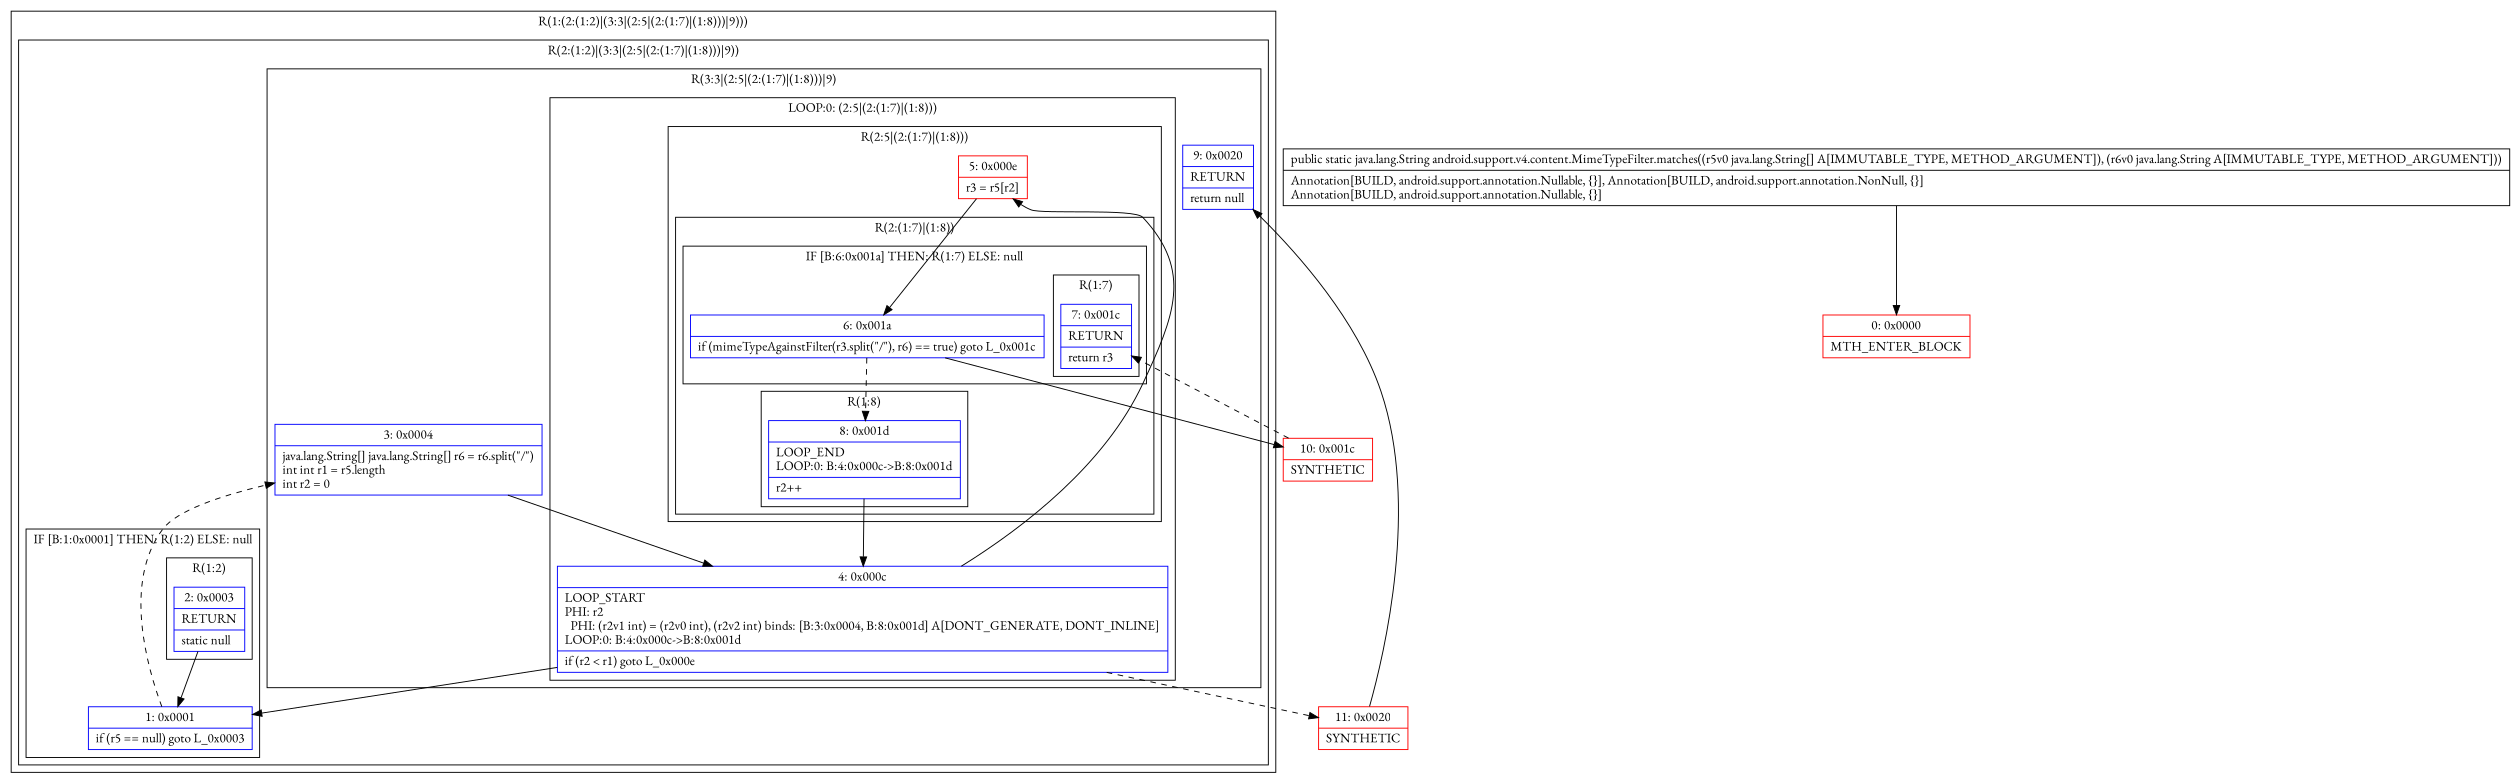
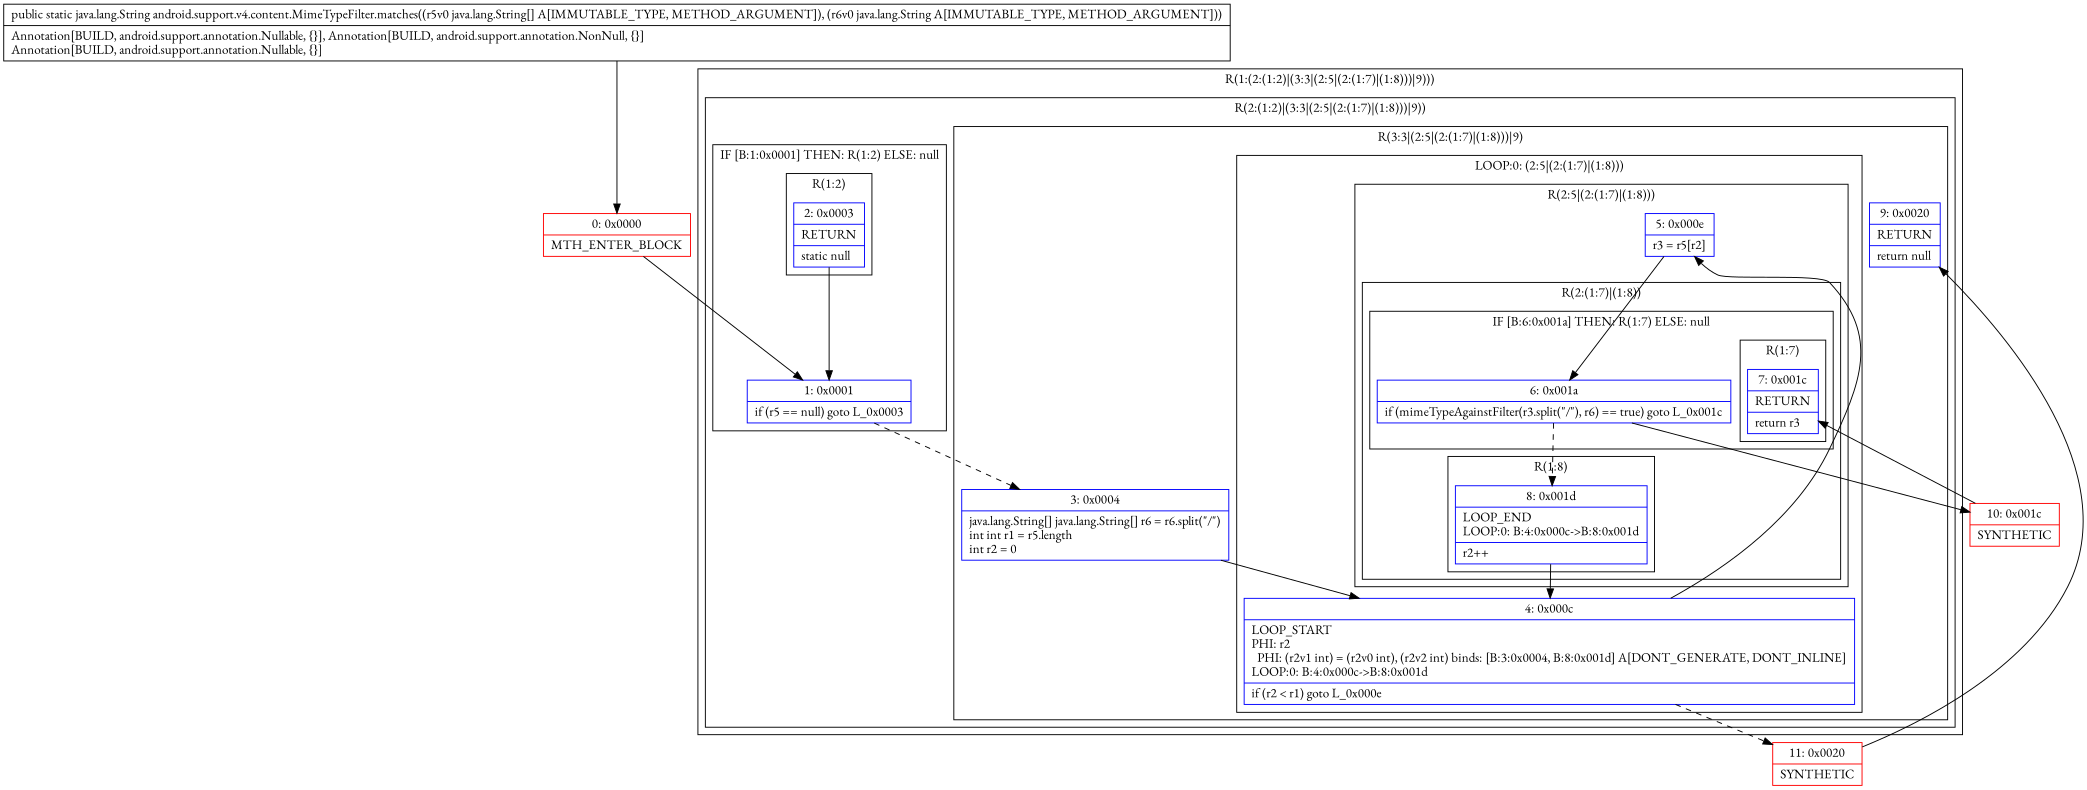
node "5: 0x000e": color red -> blue
edge "10: 0x001c" -> "7: 0x001c": style dashed -> solid
edge "4: 0x000c" -> "1: 0x0001": now "0: 0x0000" -> "1: 0x0001"
